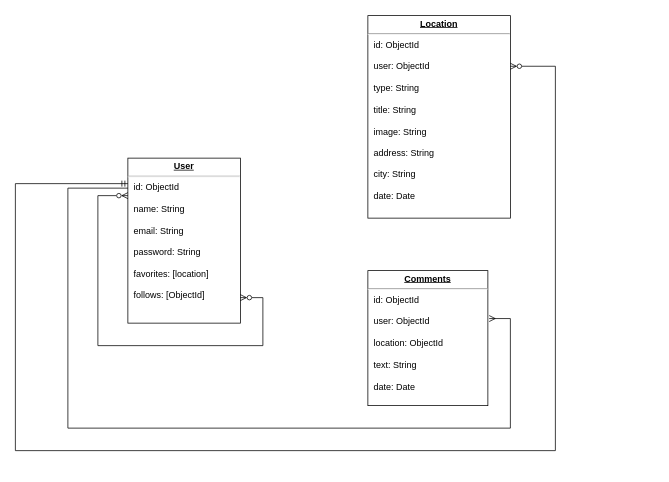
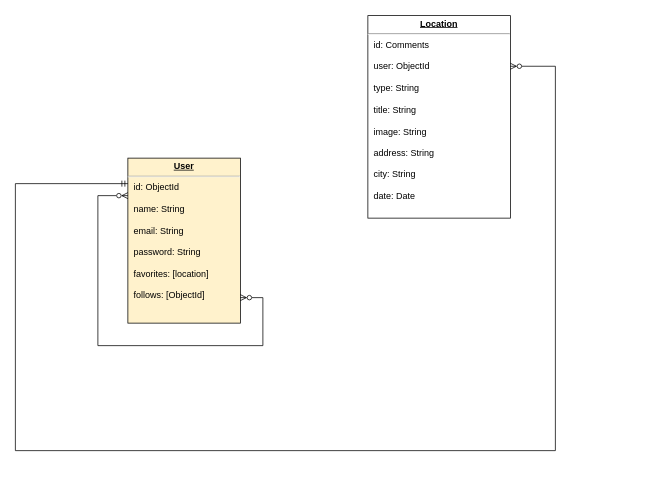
node "Location id: ObjectId user: ObjectId type: String title: String image: String address: String city: String date: Date": label "Location id: ObjectId user: ObjectId type: String title: String image: String address: String city: String date: Date" -> "Location id: Comments user: ObjectId type: String title: String image: String address: String city: String date: Date"
node "User id: ObjectId name: String email: String password: String favorites: [location] follows: [ObjectId]": fillcolor #ffffff -> #fff2cc
node "Comments id: ObjectId user: ObjectId location: ObjectId text: String date: Date": removed
edge "User id: ObjectId name: String email: String password: String favorites: [location] follows: [ObjectId]" -> "Comments id: ObjectId user: ObjectId location: ObjectId text: String date: Date": removed
